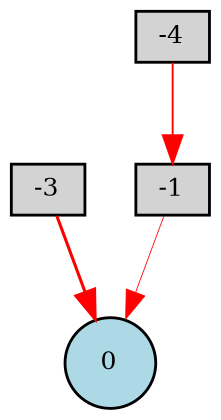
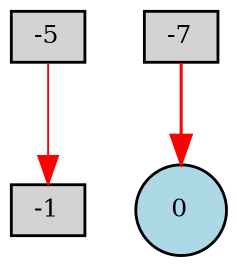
node "-4": label "-4" -> "-5"
node "-3": label "-3" -> "-7"
edge "-1" -> "0": removed
